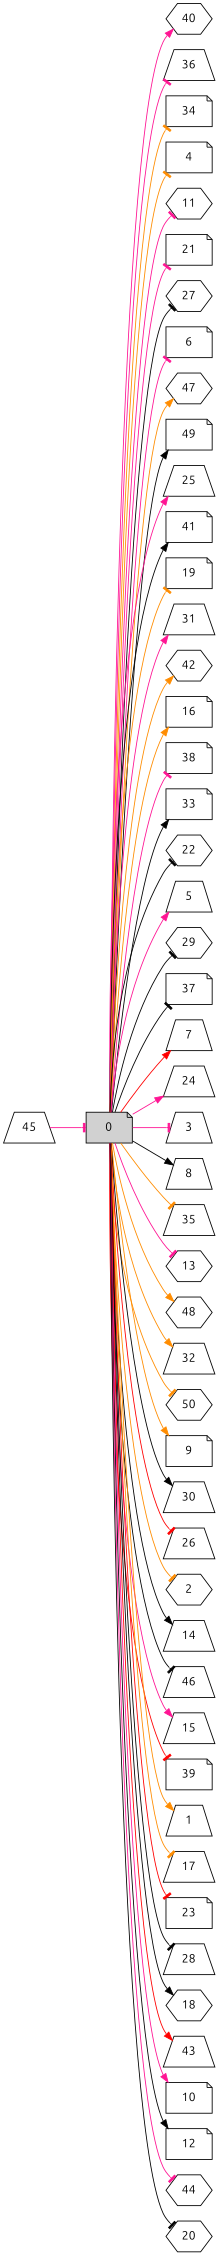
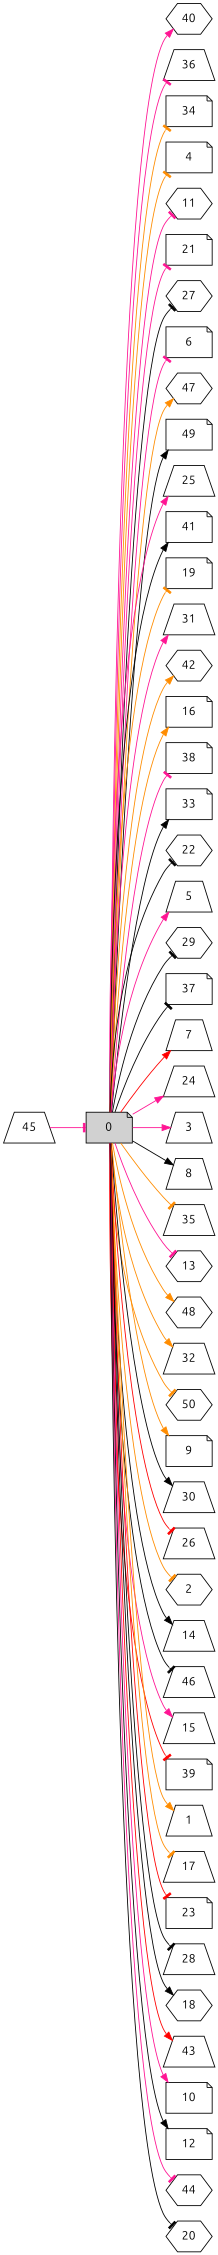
edge "0" -> "3": arrowhead tee -> normal
